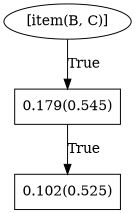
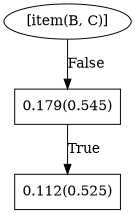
edge "[item(B, C)]" -> "0.179(0.545)": label "True" -> "False"
node "0.102(0.525)": label "0.102(0.525)" -> "0.112(0.525)"
